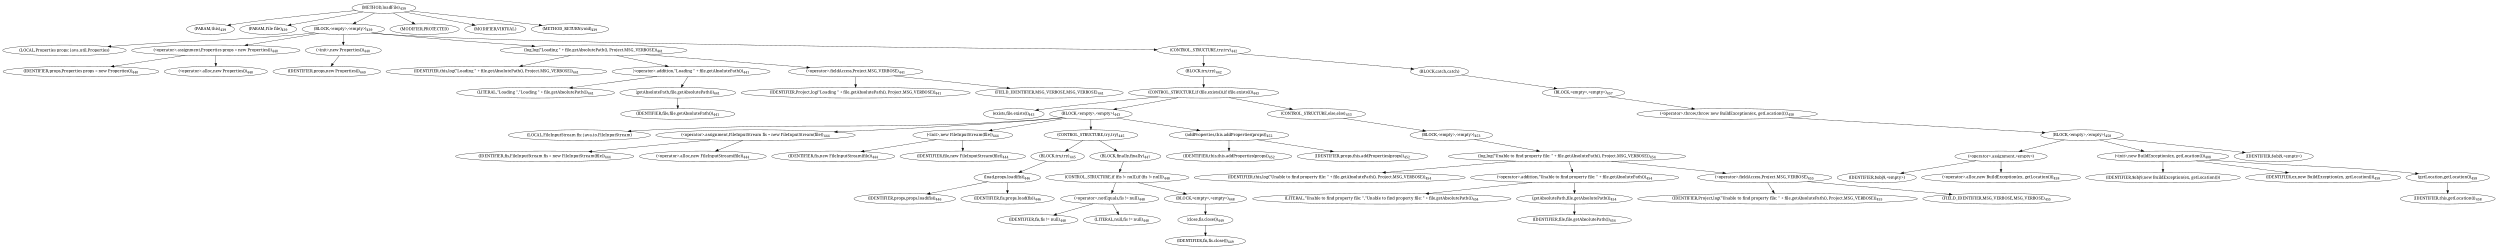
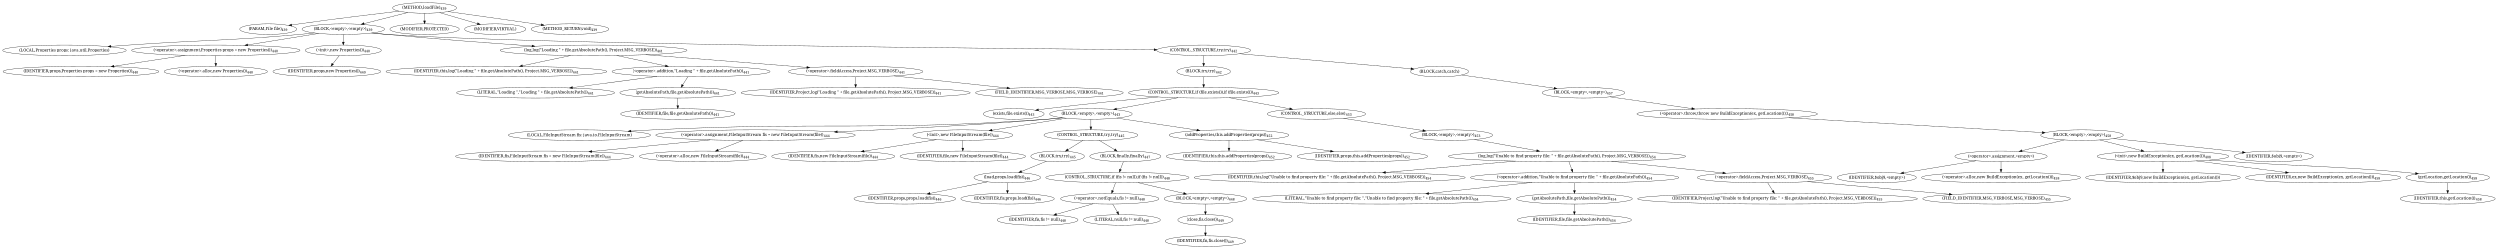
node "(PARAM,this)": removed
